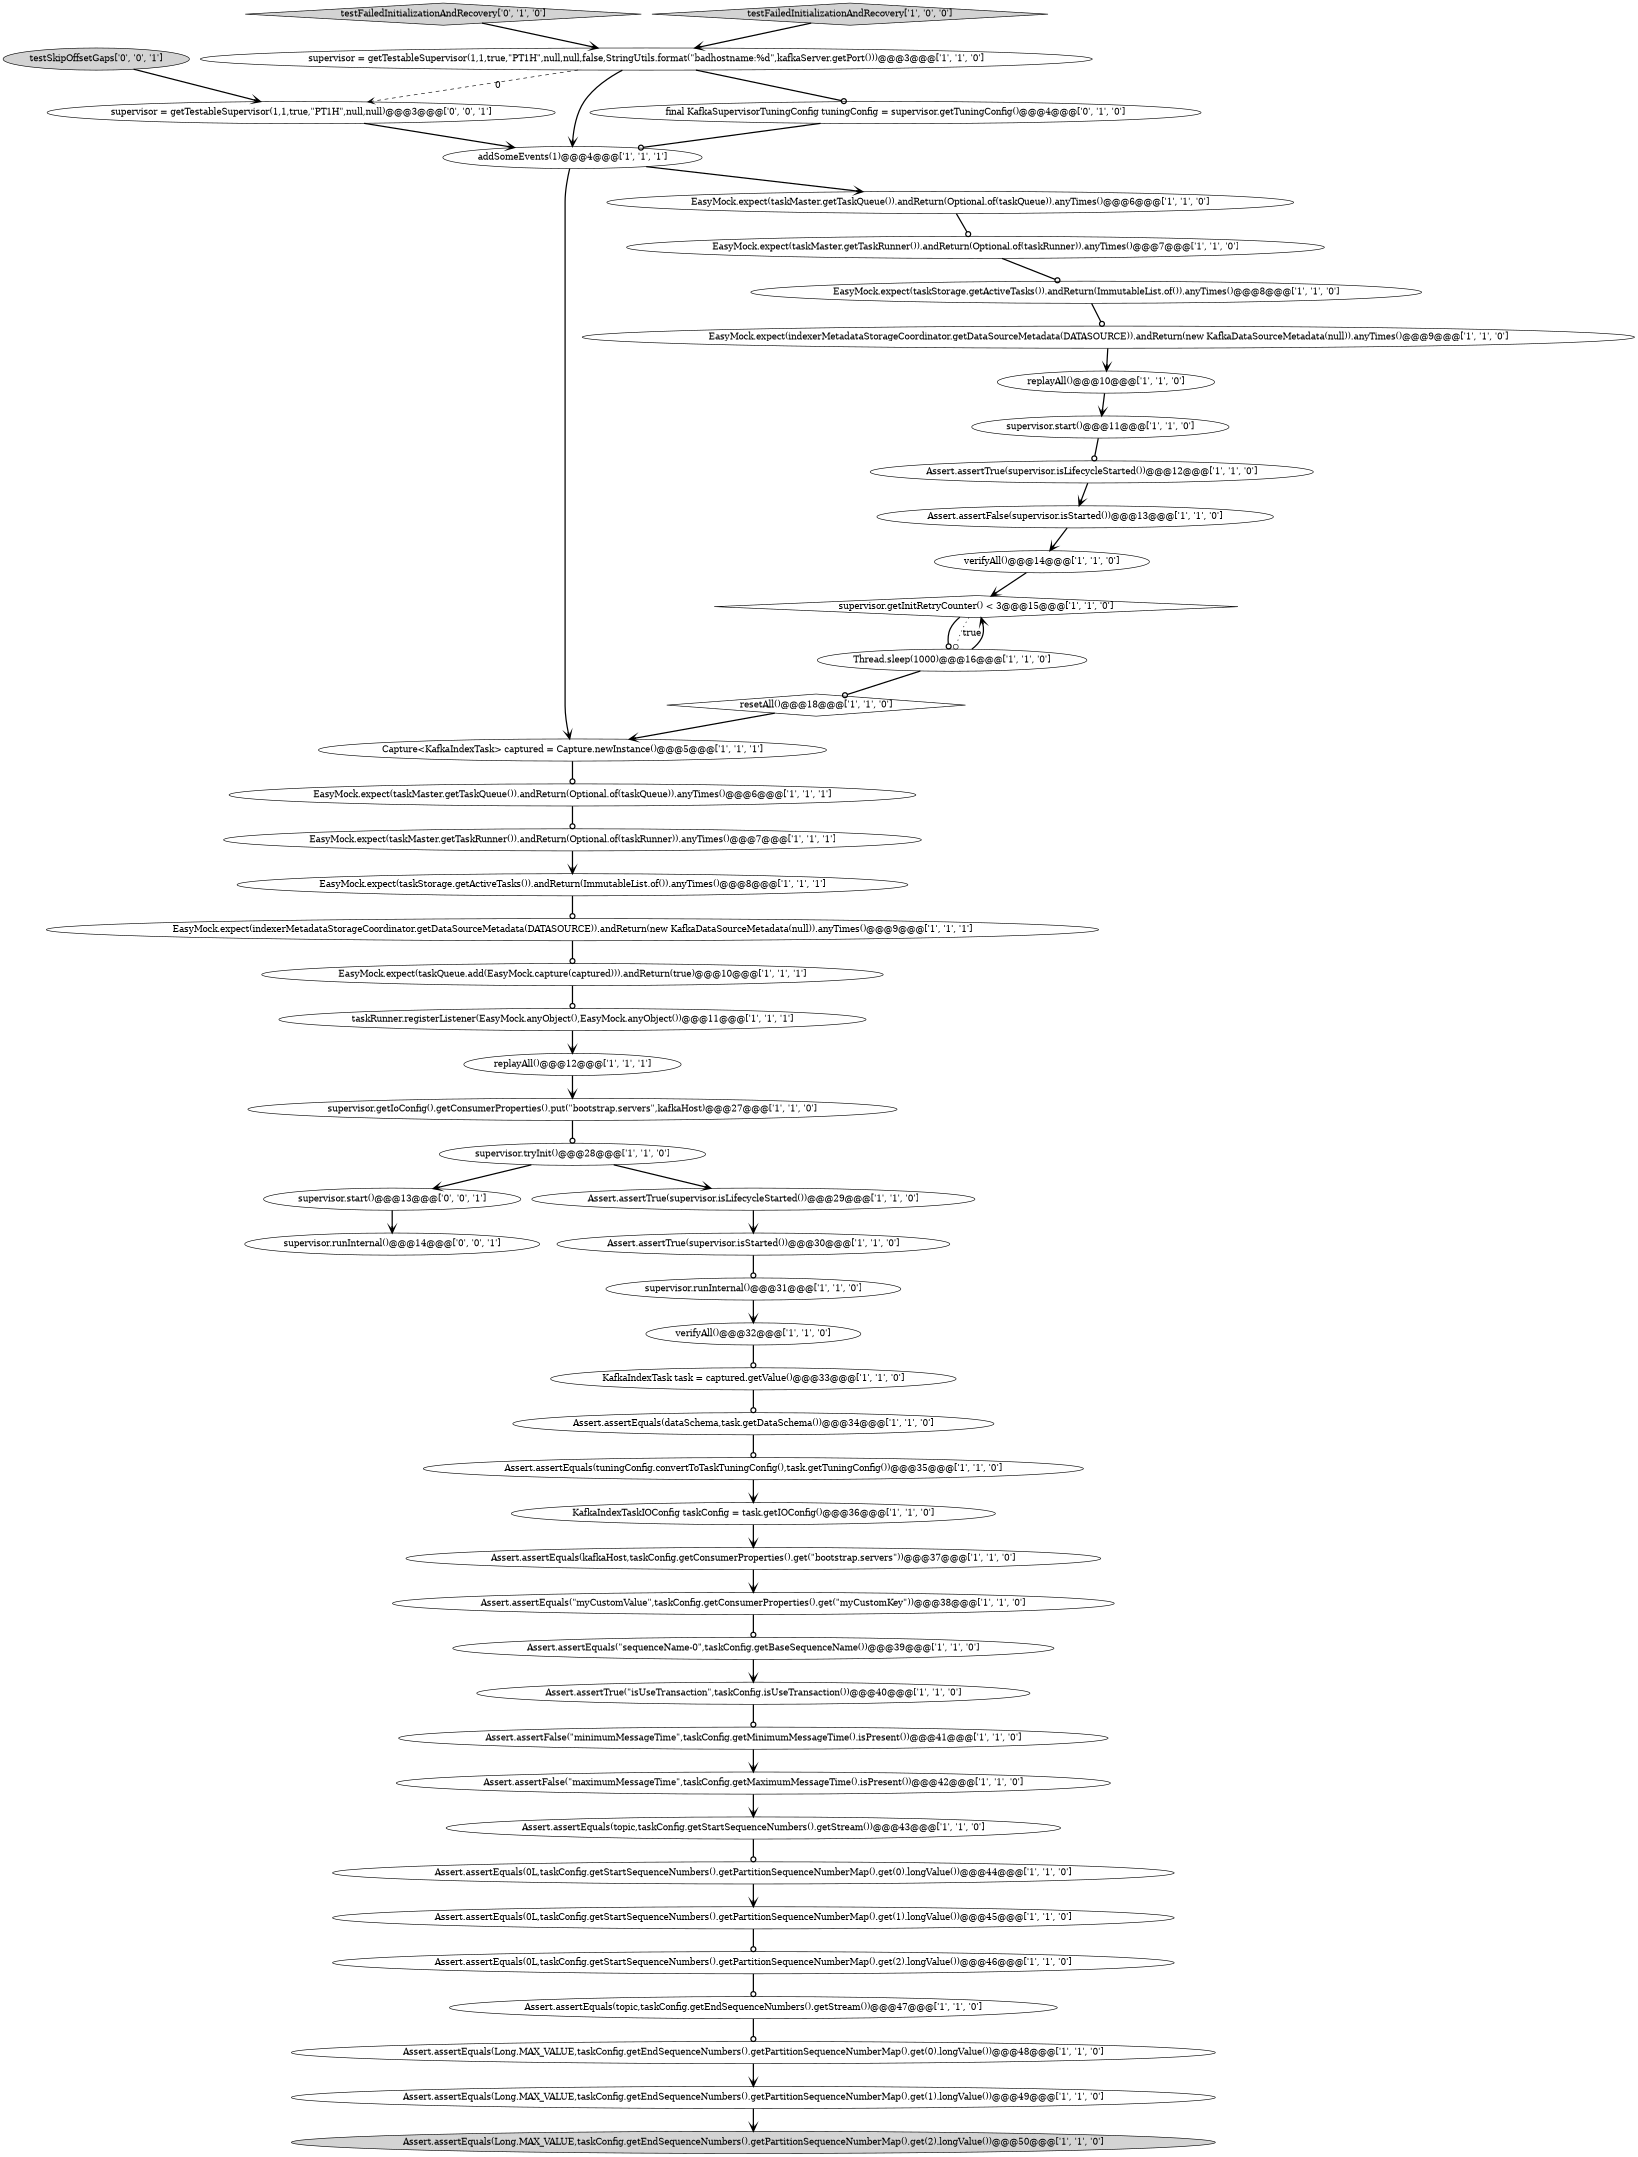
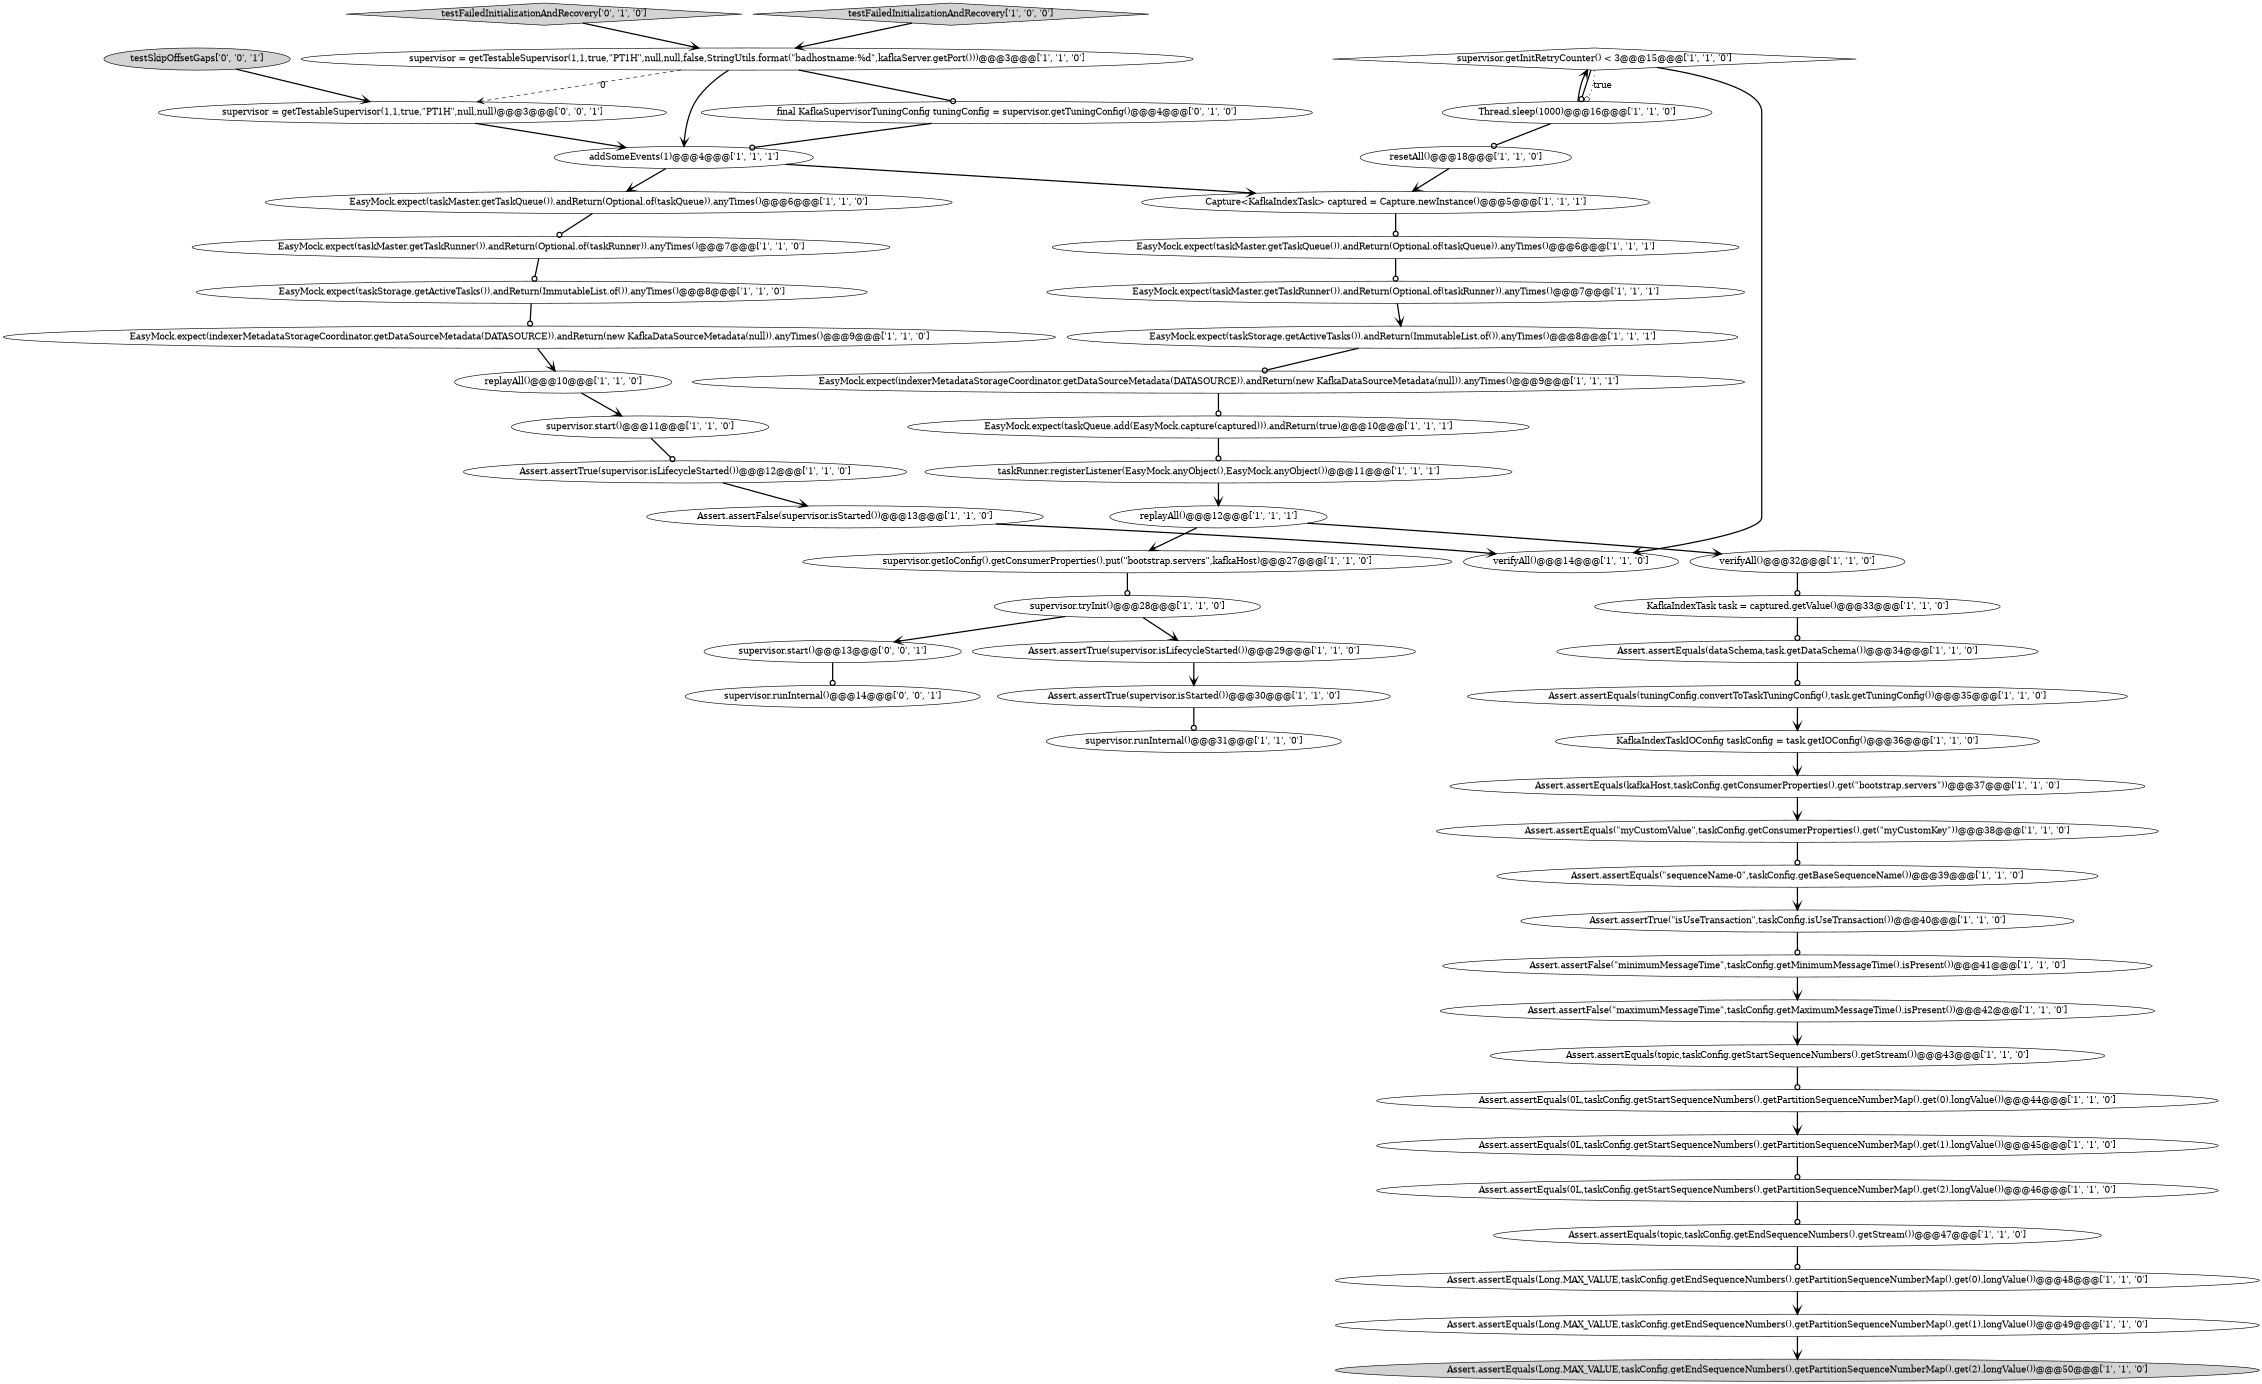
edge "verifyAll()@@@14@@@['1', '1', '0']" -> "supervisor.getInitRetryCounter() < 3@@@15@@@['1', '1', '0']": reversed
node "resetAll()@@@18@@@['1', '1', '0']": shape diamond -> ellipse
edge "supervisor.start()@@@13@@@['0', '0', '1']" -> "supervisor.runInternal()@@@14@@@['0', '0', '1']": arrowhead vee -> odot
edge "supervisor.runInternal()@@@31@@@['1', '1', '0']" -> "verifyAll()@@@32@@@['1', '1', '0']": now "replayAll()@@@12@@@['1', '1', '1']" -> "verifyAll()@@@32@@@['1', '1', '0']"
